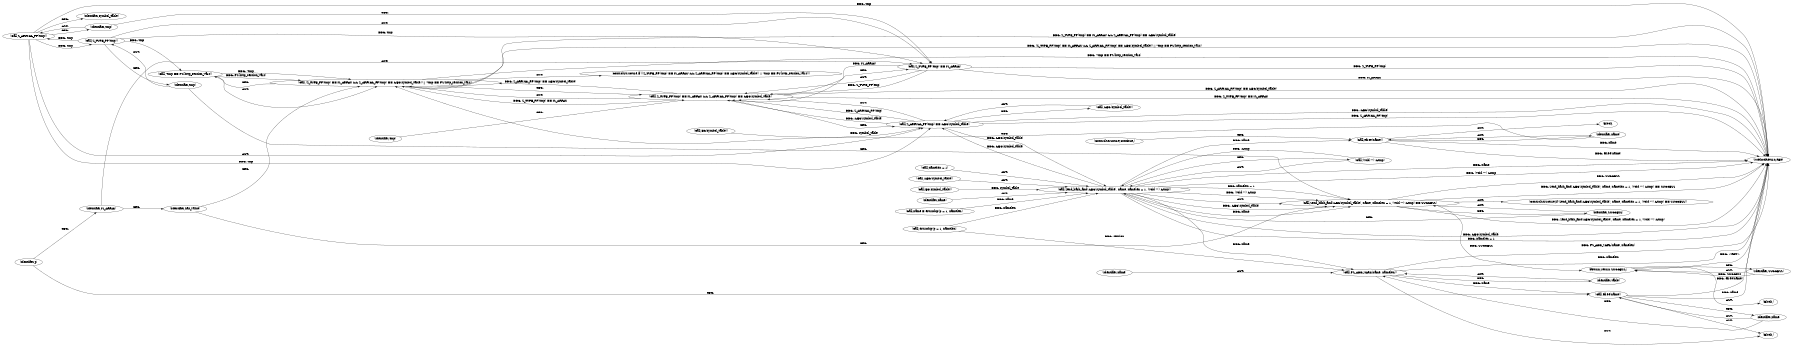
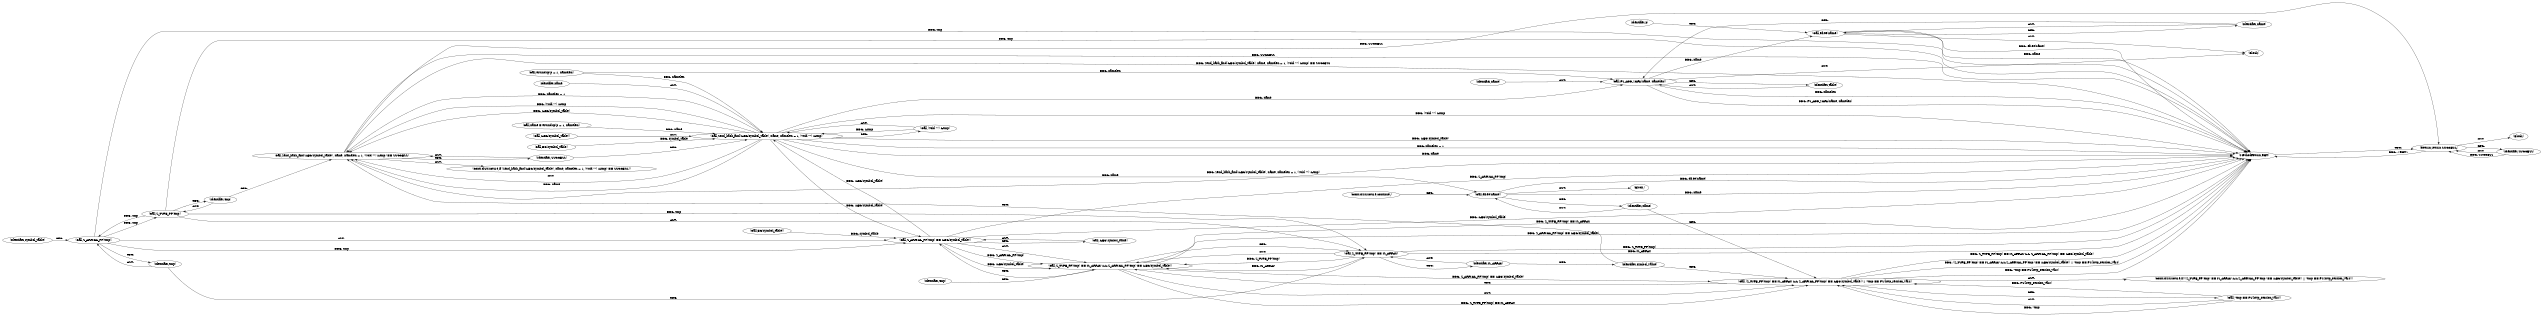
edge "(Call,Z_ARRVAL_PP(tmp))" -> "(Identifier,symbol_table)": reversed
edge "(Call,Z_TYPE_PP(tmp))" -> "(Call,*tmp == PS(http_session_vars))": now "(Call,Z_TYPE_PP(tmp))" -> "(MethodReturn,RET)"
edge "(MethodReturn,RET)" -> "(Return,return SUCCESS;)": added, label "CFG:"
node "(Call,namelen + 1)": removed
node "(Identifier,has_value)": label "(Identifier,has_value)" -> "(Identifier,symbol_value)"
edge "(Identifier,p)" -> "(Identifier,IS_ARRAY)": now "(Call,Z_TYPE_PP(tmp) == IS_ARRAY)" -> "(Identifier,IS_ARRAY)"
edge "(Call,estrndup(p + 1, namelen))" -> "(Call,PS_ADD_VARL(name, namelen))": label "DDG: session" -> "DDG: namelen"
